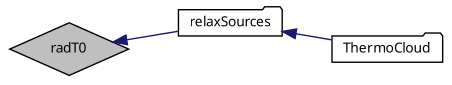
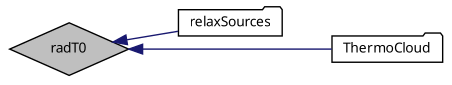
edge "ThermoCloud" -> "relaxSources": now "ThermoCloud" -> "radT0"
